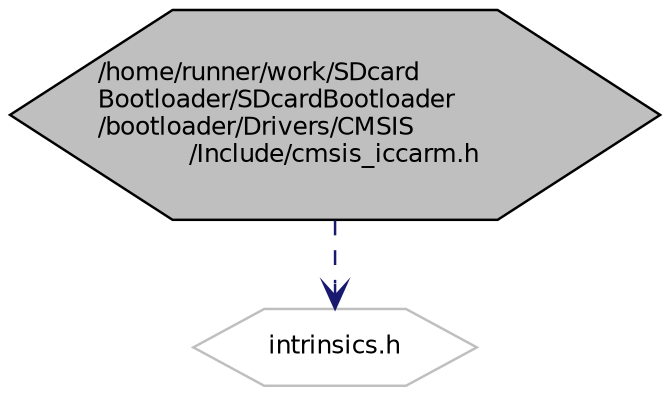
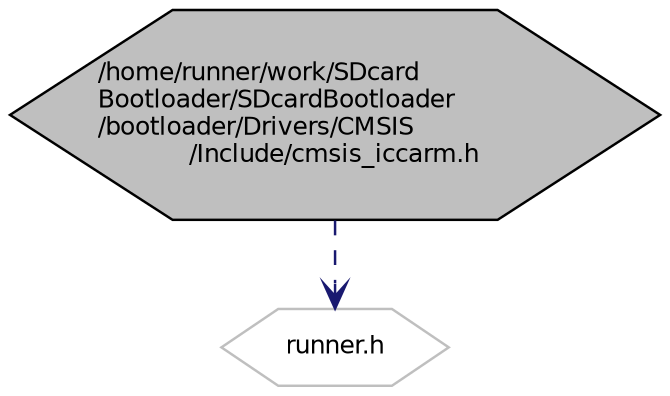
node "intrinsics.h": label "intrinsics.h" -> "runner.h"
